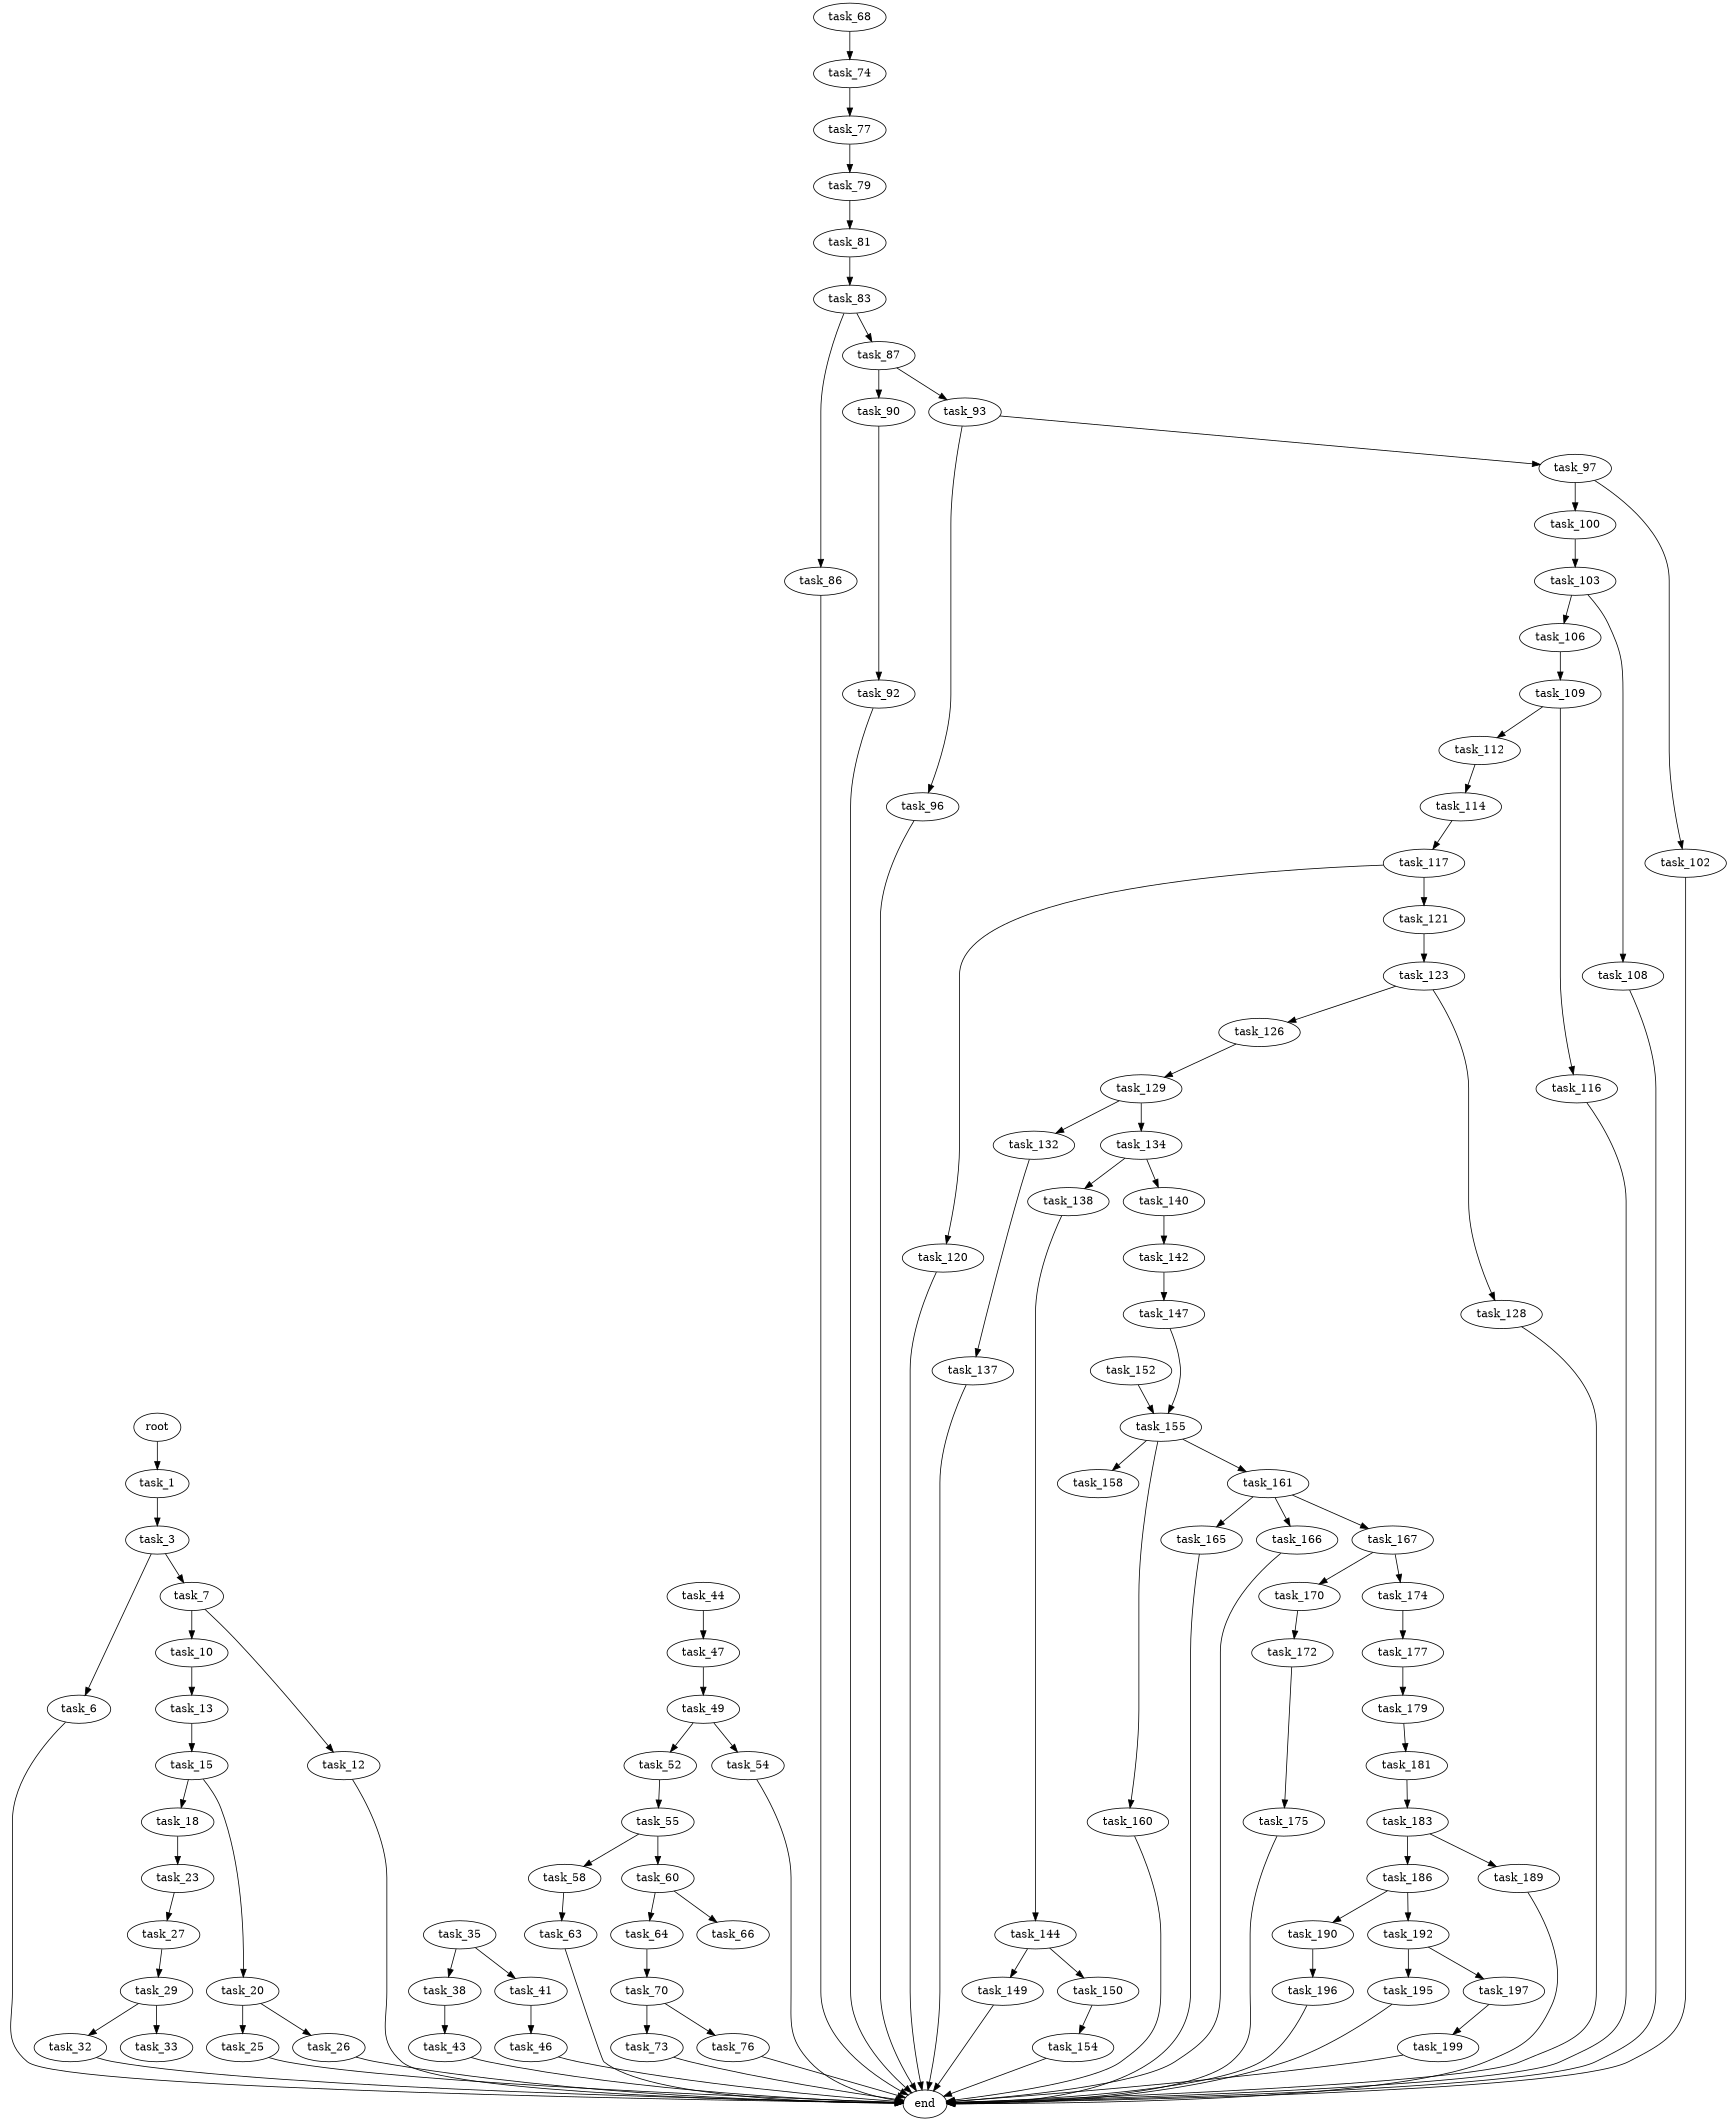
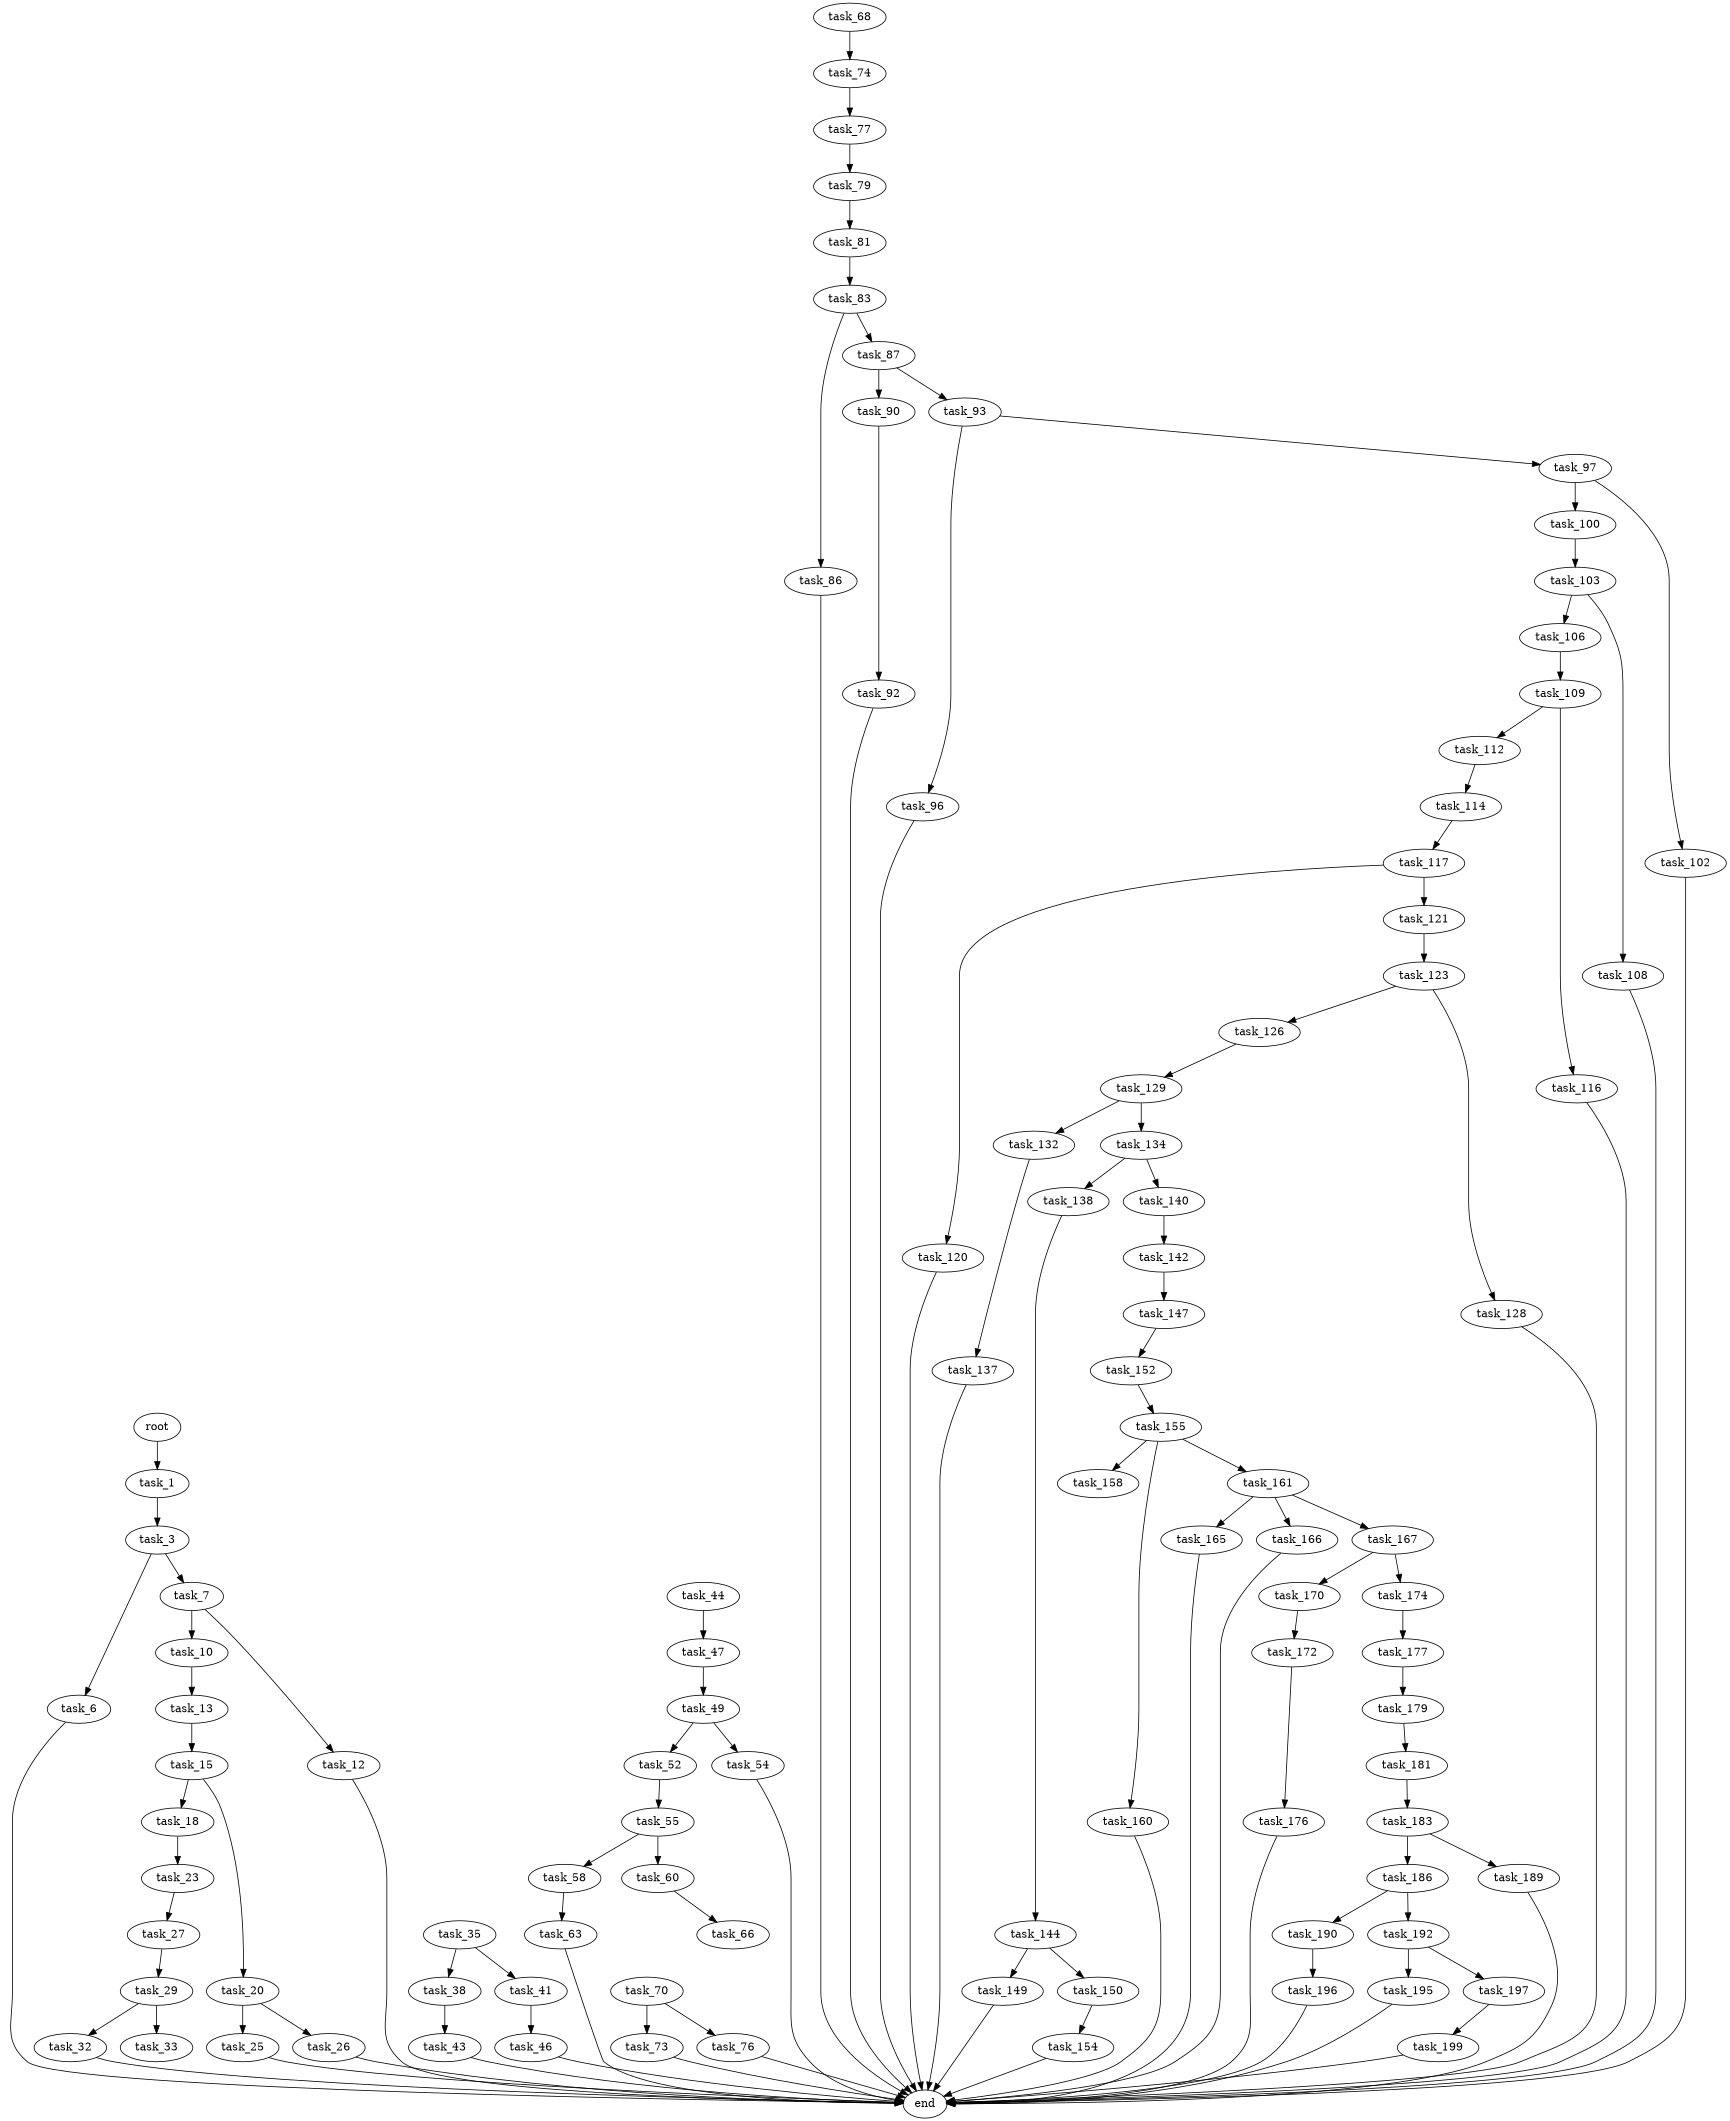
edge "task_147" -> "task_155": now "task_147" -> "task_152"
node "task_175": label "task_175" -> "task_176"
node "task_64": removed
